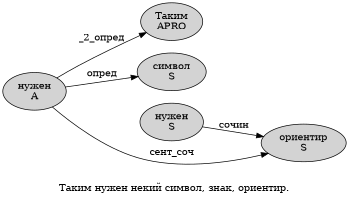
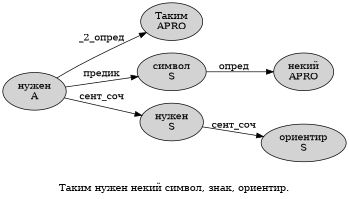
node "некий APRO": added
edge "нужен A" -> "символ S": label "опред" -> "предик"
edge "нужен S" -> "ориентир S": label "сочин" -> "сент_соч"
edge "нужен A" -> "ориентир S": now "нужен A" -> "нужен S"
